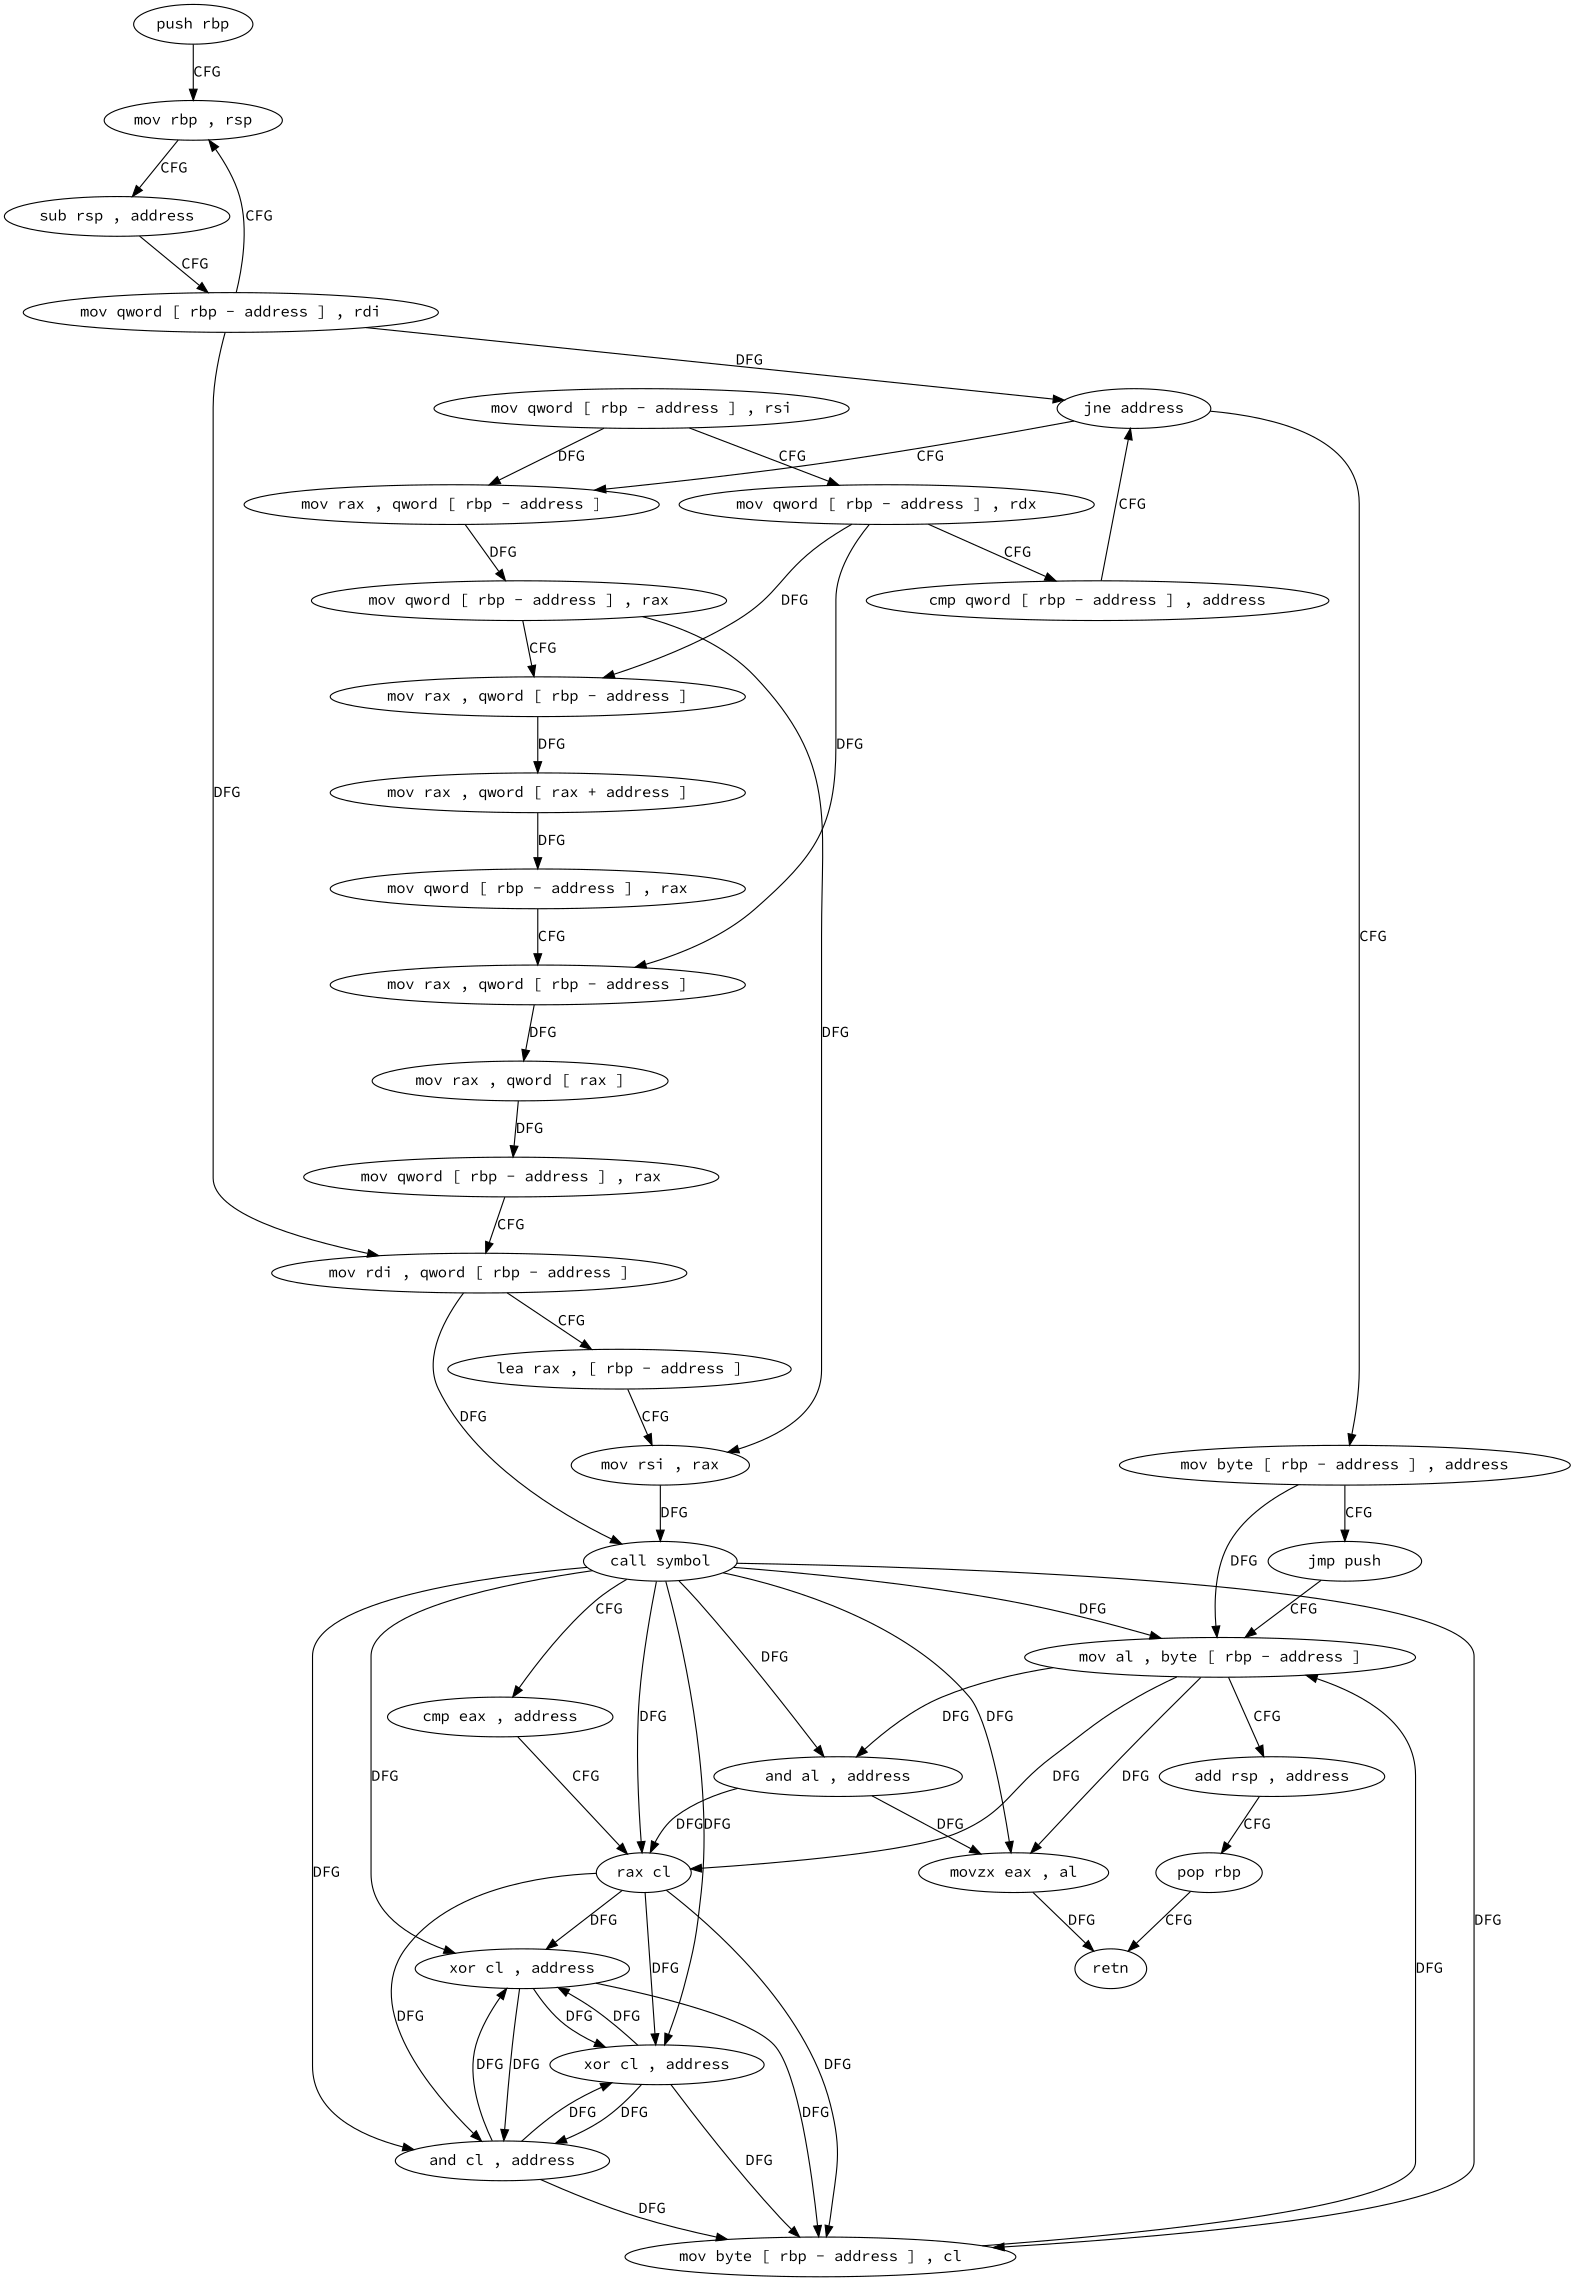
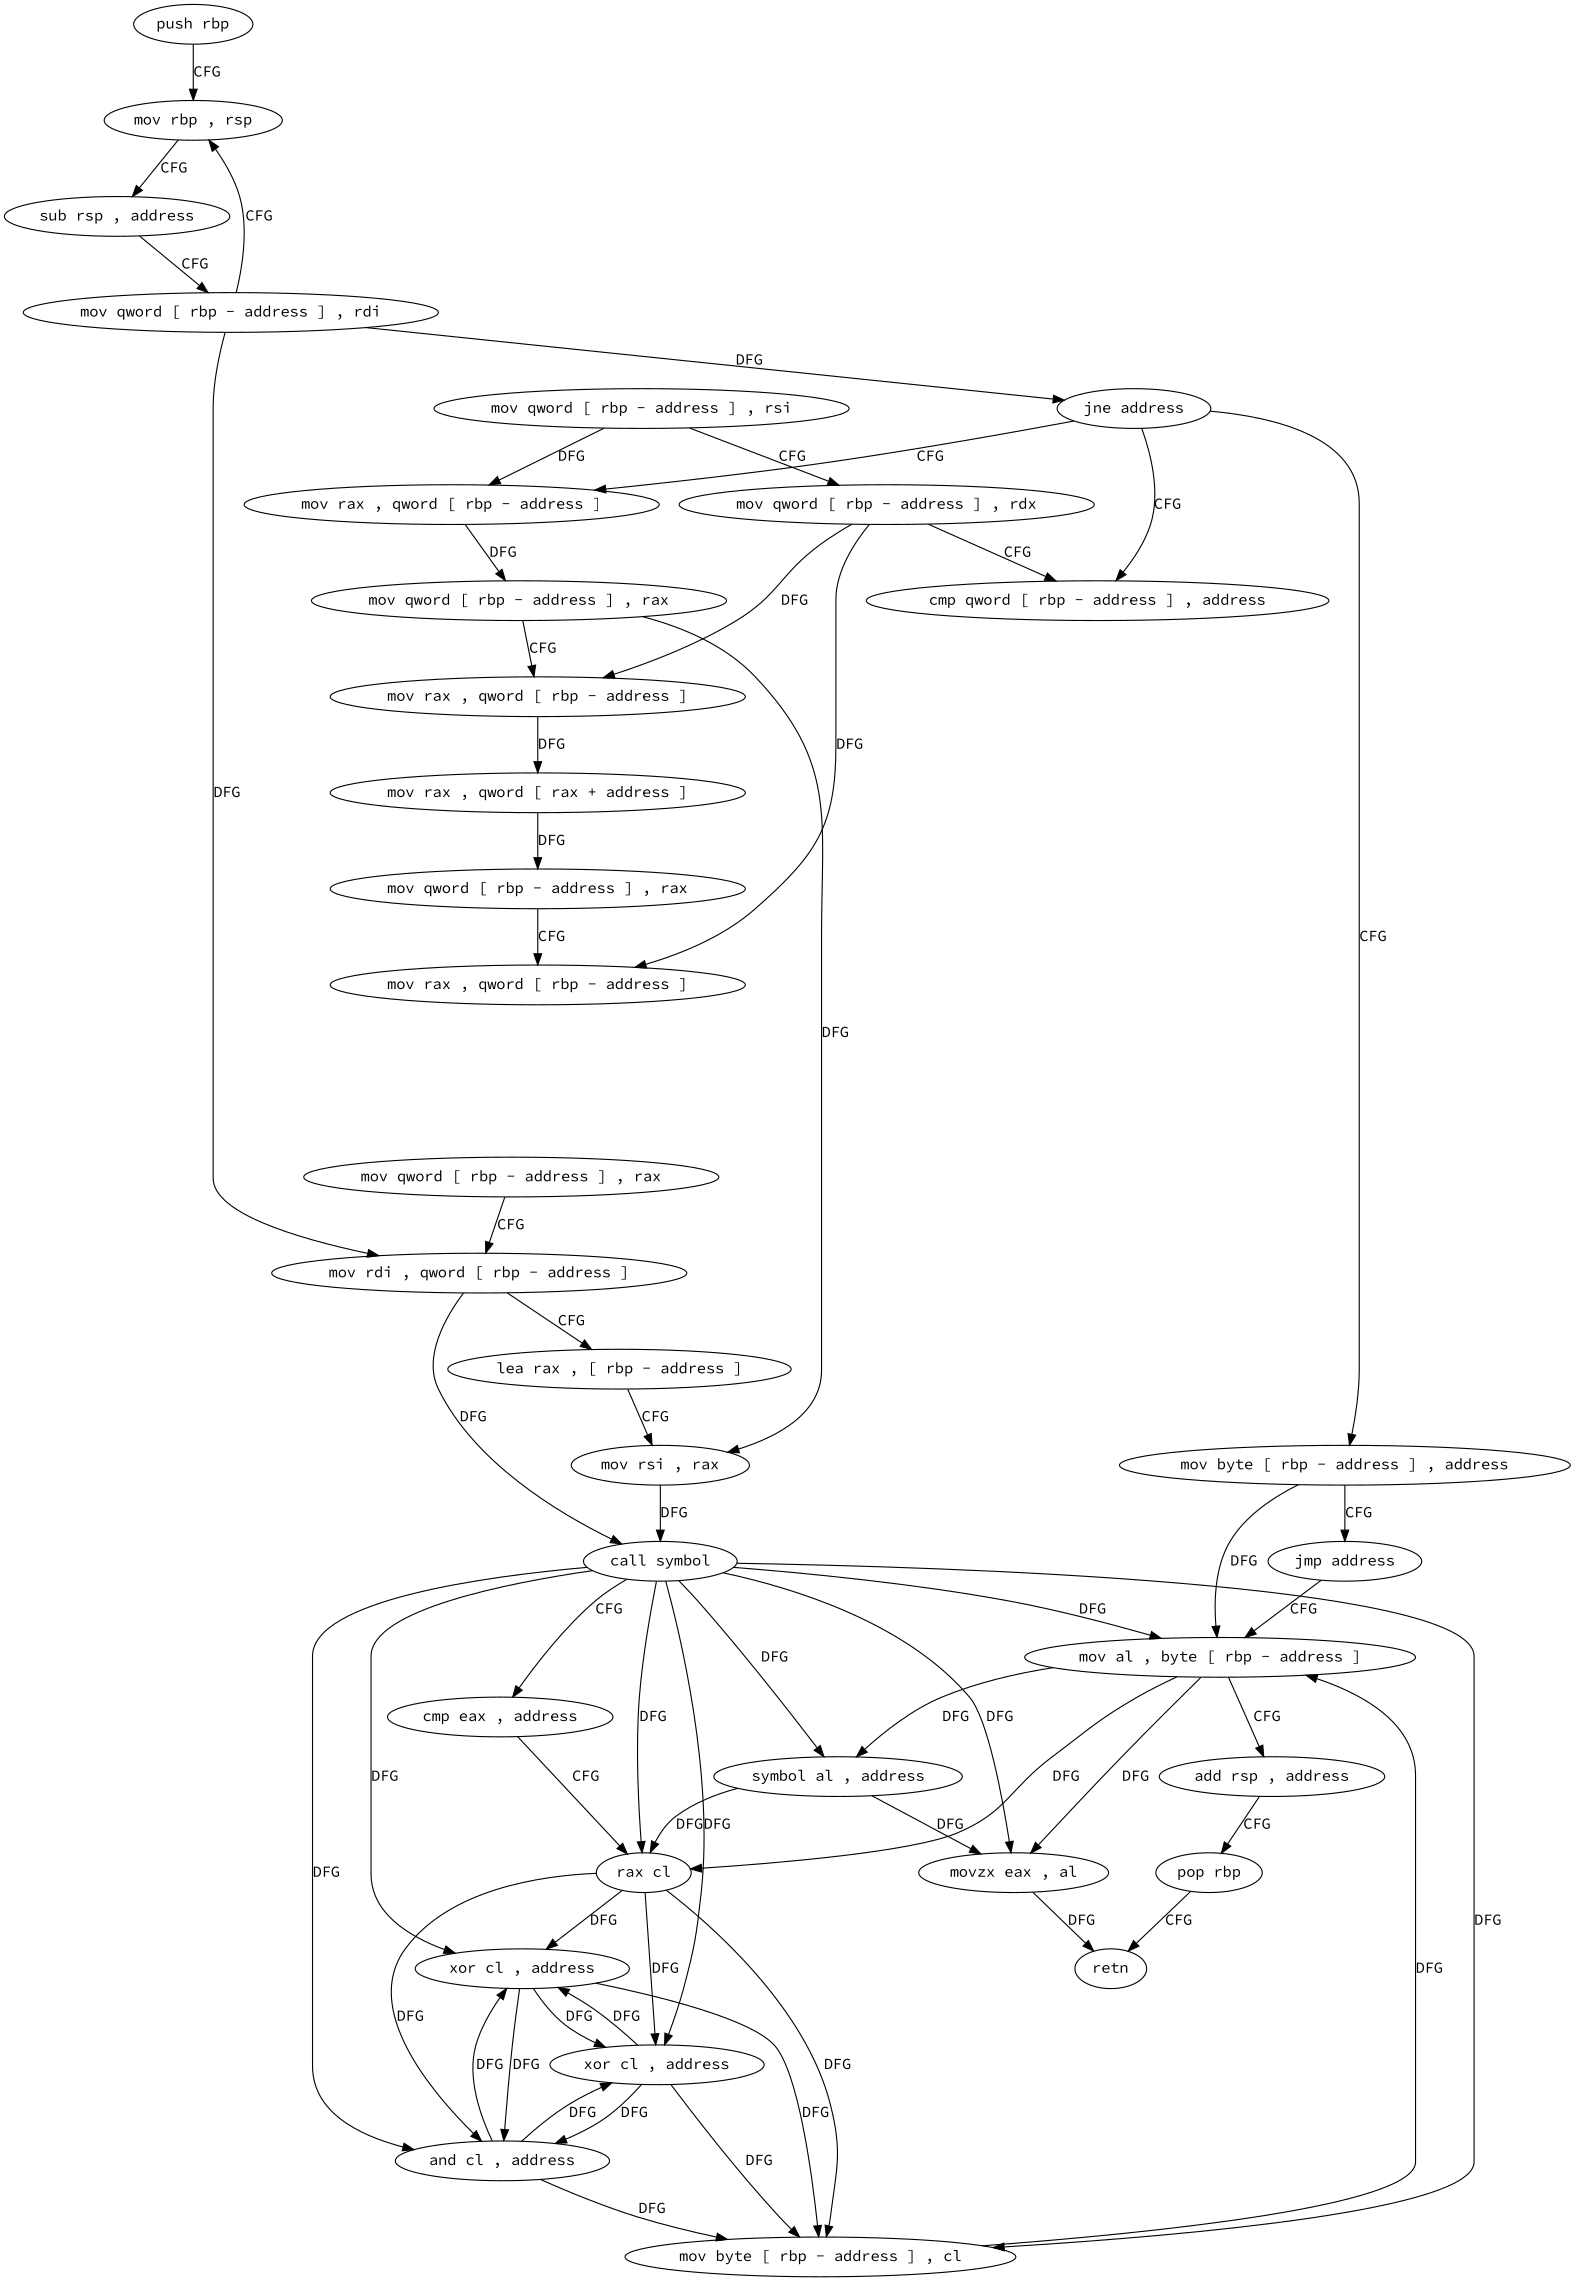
edge "cmp qword [ rbp - address ] , address" -> "jne address": reversed
node "mov rax , qword [ rax ]": removed
node "jmp push": label "jmp push" -> "jmp address"
node "and al , address": label "and al , address" -> "symbol al , address"
